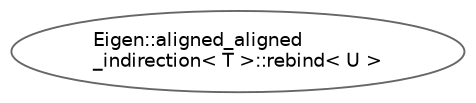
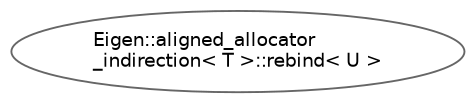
node "Eigen::aligned_aligned _indirection< T >::rebind< U >": label "Eigen::aligned_aligned _indirection< T >::rebind< U >" -> "Eigen::aligned_allocator _indirection< T >::rebind< U >"
